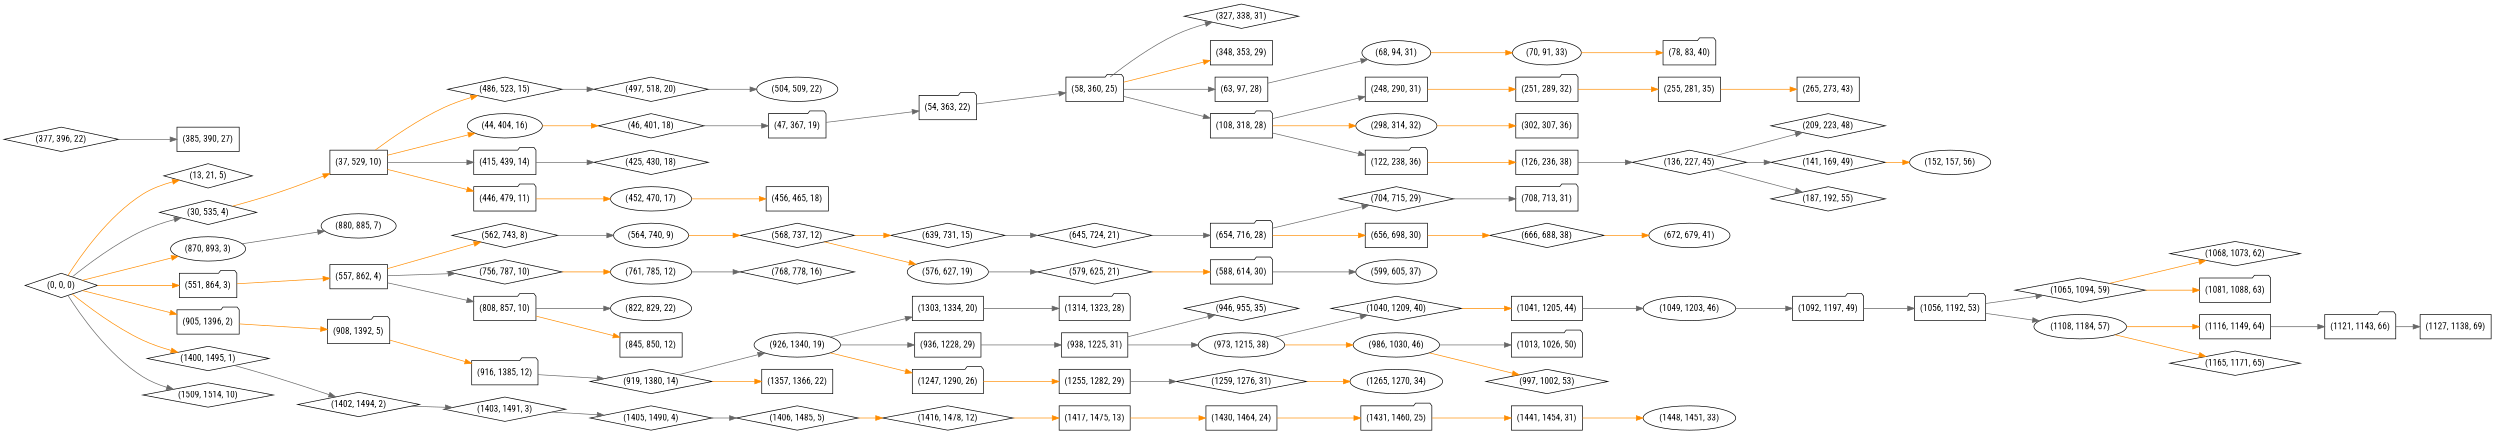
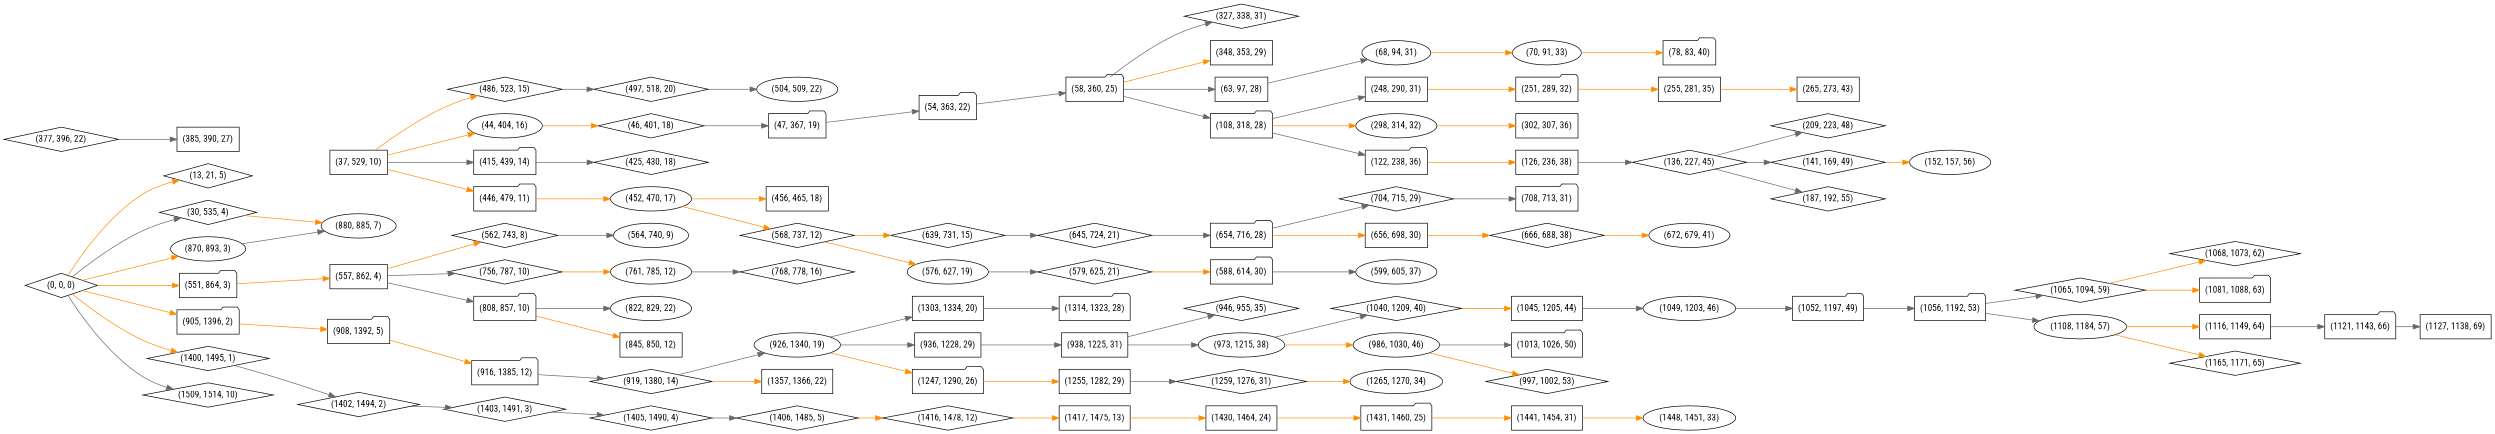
edge "(30, 535, 4)" -> "(37, 529, 10)": now "(30, 535, 4)" -> "(880, 885, 7)"
edge "(564, 740, 9)" -> "(568, 737, 12)": now "(452, 470, 17)" -> "(568, 737, 12)"
node "(1041, 1205, 44)": label "(1041, 1205, 44)" -> "(1045, 1205, 44)"
node "(1092, 1197, 49)": label "(1092, 1197, 49)" -> "(1052, 1197, 49)"
